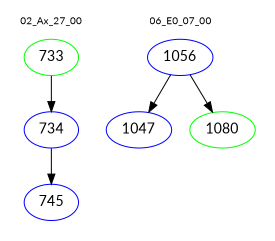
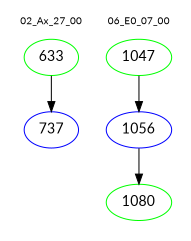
node "733": label "733" -> "633"
edge "1056" -> "1047": reversed
node "734": label "734" -> "737"
node "1047": color blue -> green
node "745": removed
